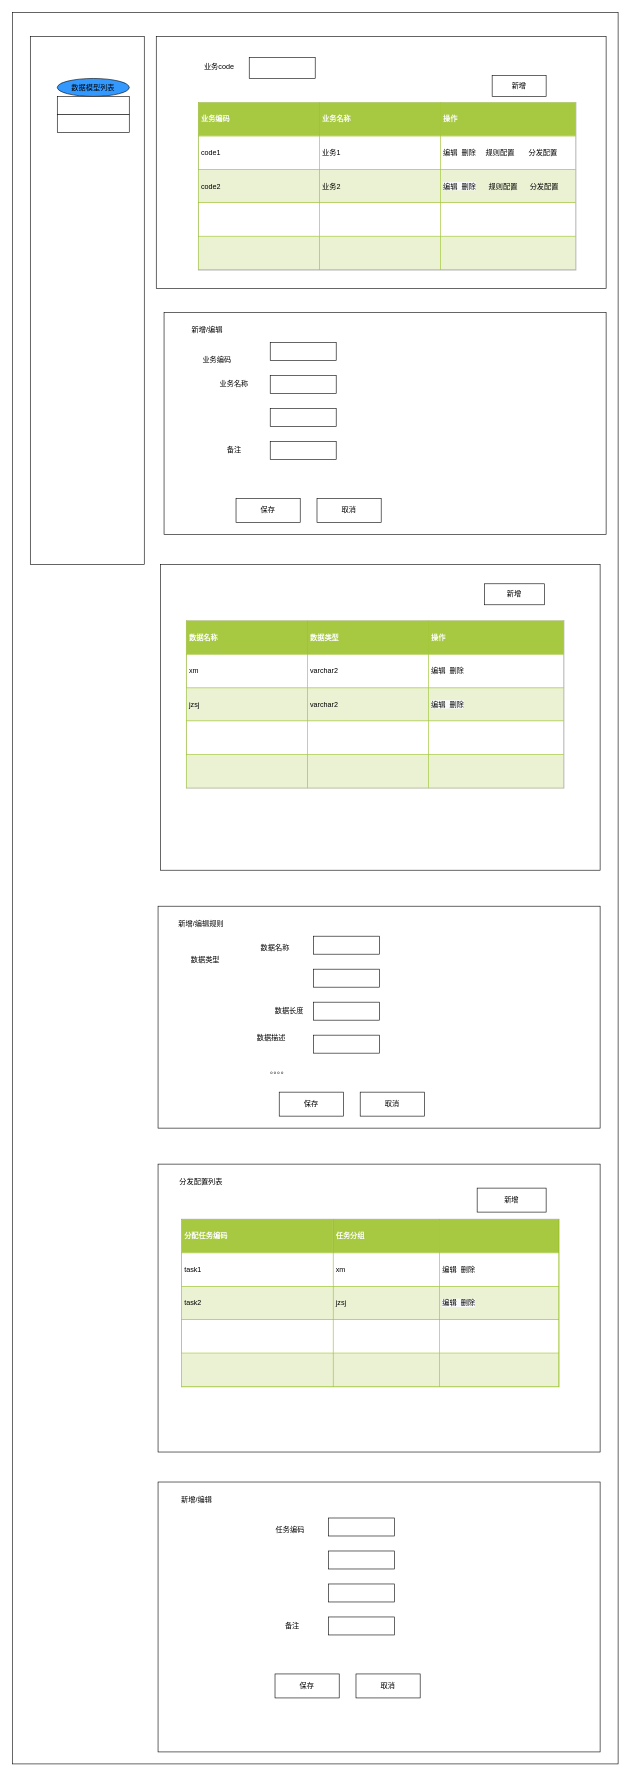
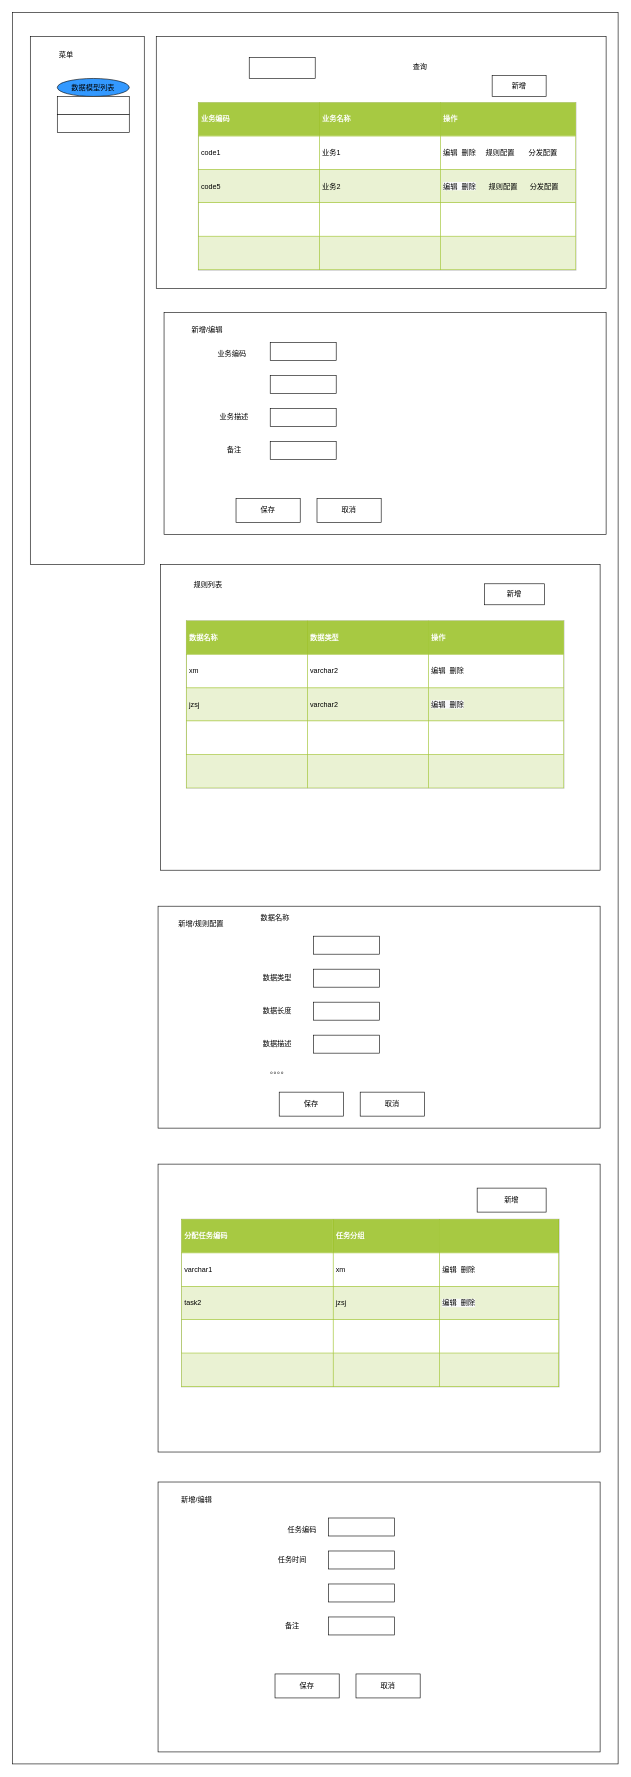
node "菜单": added
node "业务code": removed
node "查询": added
node "业务编码业务名称操作 code1 业务1 编辑 删除 code2 业务2 编辑 删除": label "业务编码业务名称操作 code1 业务1 编辑 删除 code2 业务2 编辑 删除" -> "业务编码业务名称操作 code1 业务1 编辑 删除 code5 业务2 编辑 删除"
node "业务编码": moved (217, 360) -> (232, 354)
node "业务名称": removed
node "业务描述": added
node "规则列表": added
node "新增/编辑规则": label "新增/编辑规则" -> "新增/规则配置"
node "数据名称": moved (275, 948) -> (275, 918)
node "数据类型": moved (206, 960) -> (278, 978)
node "数据长度": moved (290, 1011) -> (278, 1011)
node "数据描述": moved (272, 1038) -> (278, 1044)
node "分发配置列表": removed
node "分配任务编码任务分组 task1 xm 编辑 删除 task2 jzsj 编辑 删除": label "分配任务编码任务分组 task1 xm 编辑 删除 task2 jzsj 编辑 删除" -> "分配任务编码任务分组 varchar1 xm 编辑 删除 task2 jzsj 编辑 删除"
node "任务编码": moved (290, 1530) -> (302, 1530)
node "任务时间": added
